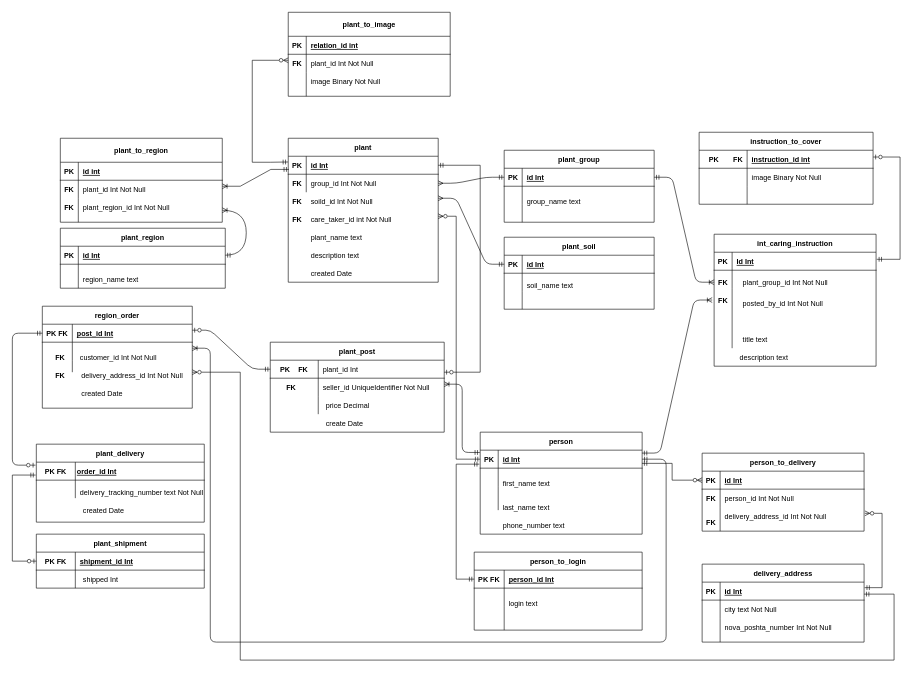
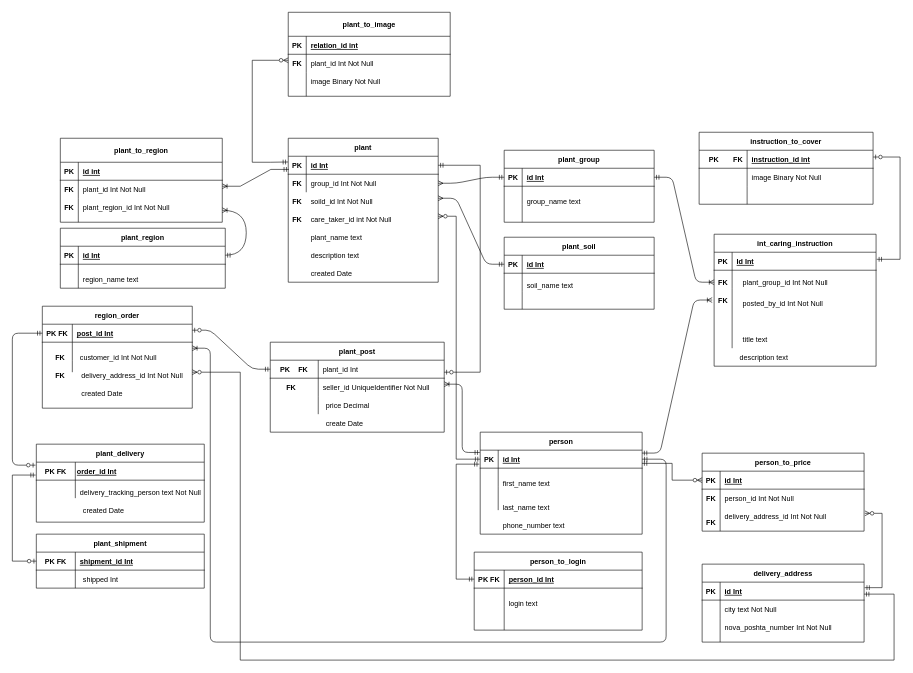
node "person_to_delivery": label "person_to_delivery" -> "person_to_price"
node "delivery_tracking_number text Not Null": label "delivery_tracking_number text Not Null" -> "delivery_tracking_person text Not Null"
